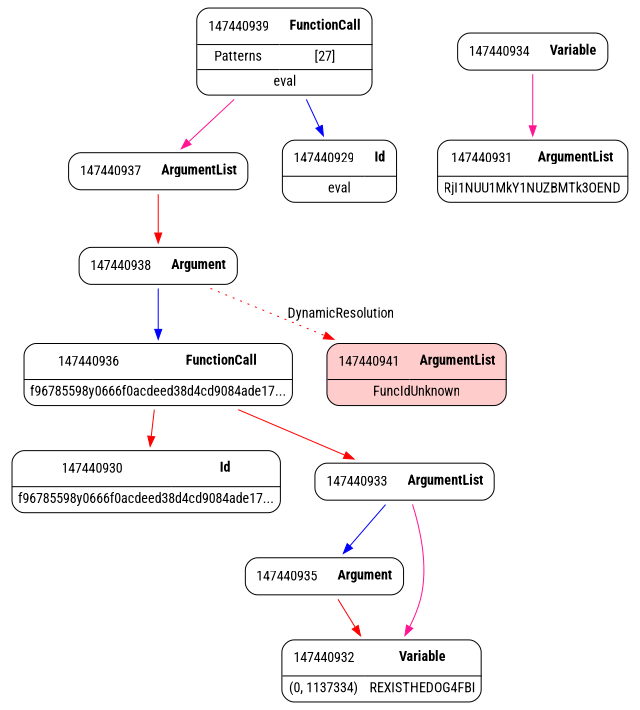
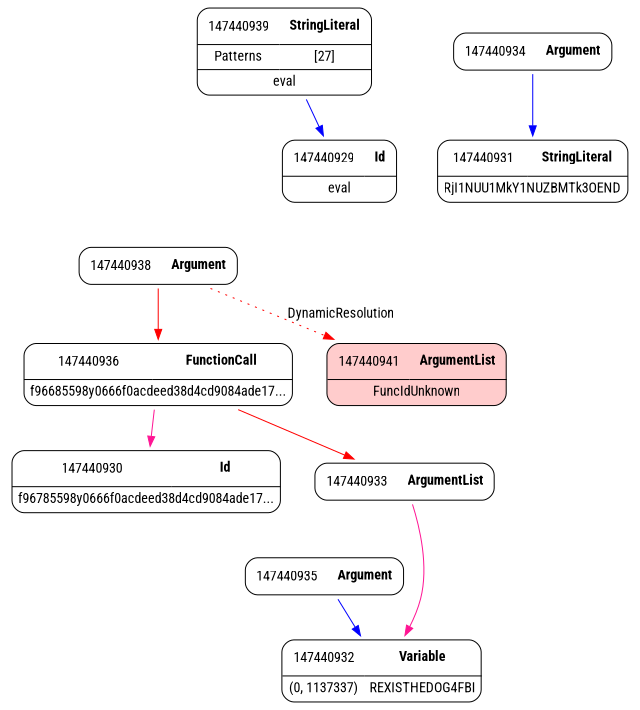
node "147440939": text "FunctionCall" -> "StringLiteral"
node "147440934": text "Variable" -> "Argument"
edge "147440934" -> "147440931": color deeppink -> blue
node "147440931": text "ArgumentList" -> "StringLiteral"
node "147440937": removed
edge "147440938" -> "147440936": color blue -> red
node "147440936": text "f96785598y0666f0acdeed38d4cd9084ade17..." -> "f96685598y0666f0acdeed38d4cd9084ade17..."
edge "147440936" -> "147440930": color red -> deeppink
edge "147440933" -> "147440935": removed
edge "147440935" -> "147440932": color red -> blue
node "147440932": text "(0, 1137334)" -> "(0, 1137337)"
